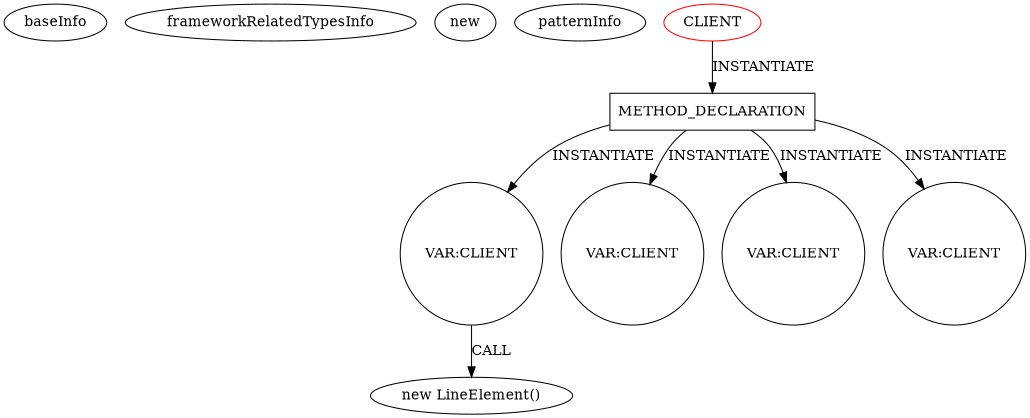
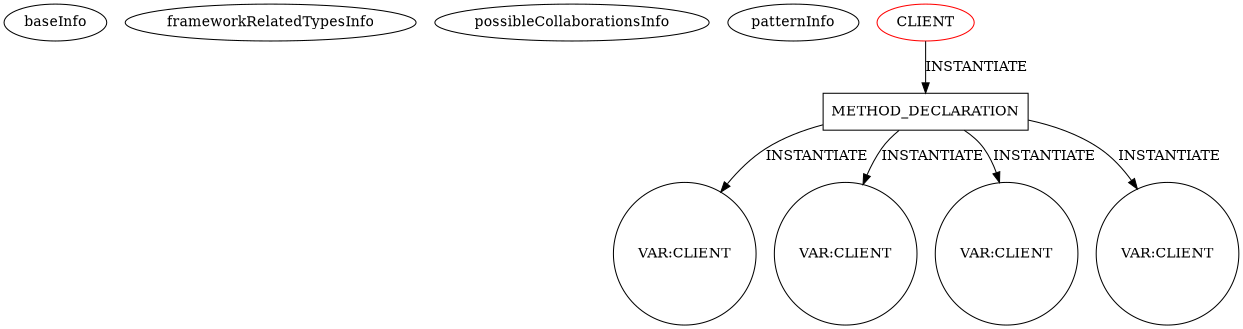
node "new": label "new" -> "possibleCollaborationsInfo"
node "new LineElement()": removed
